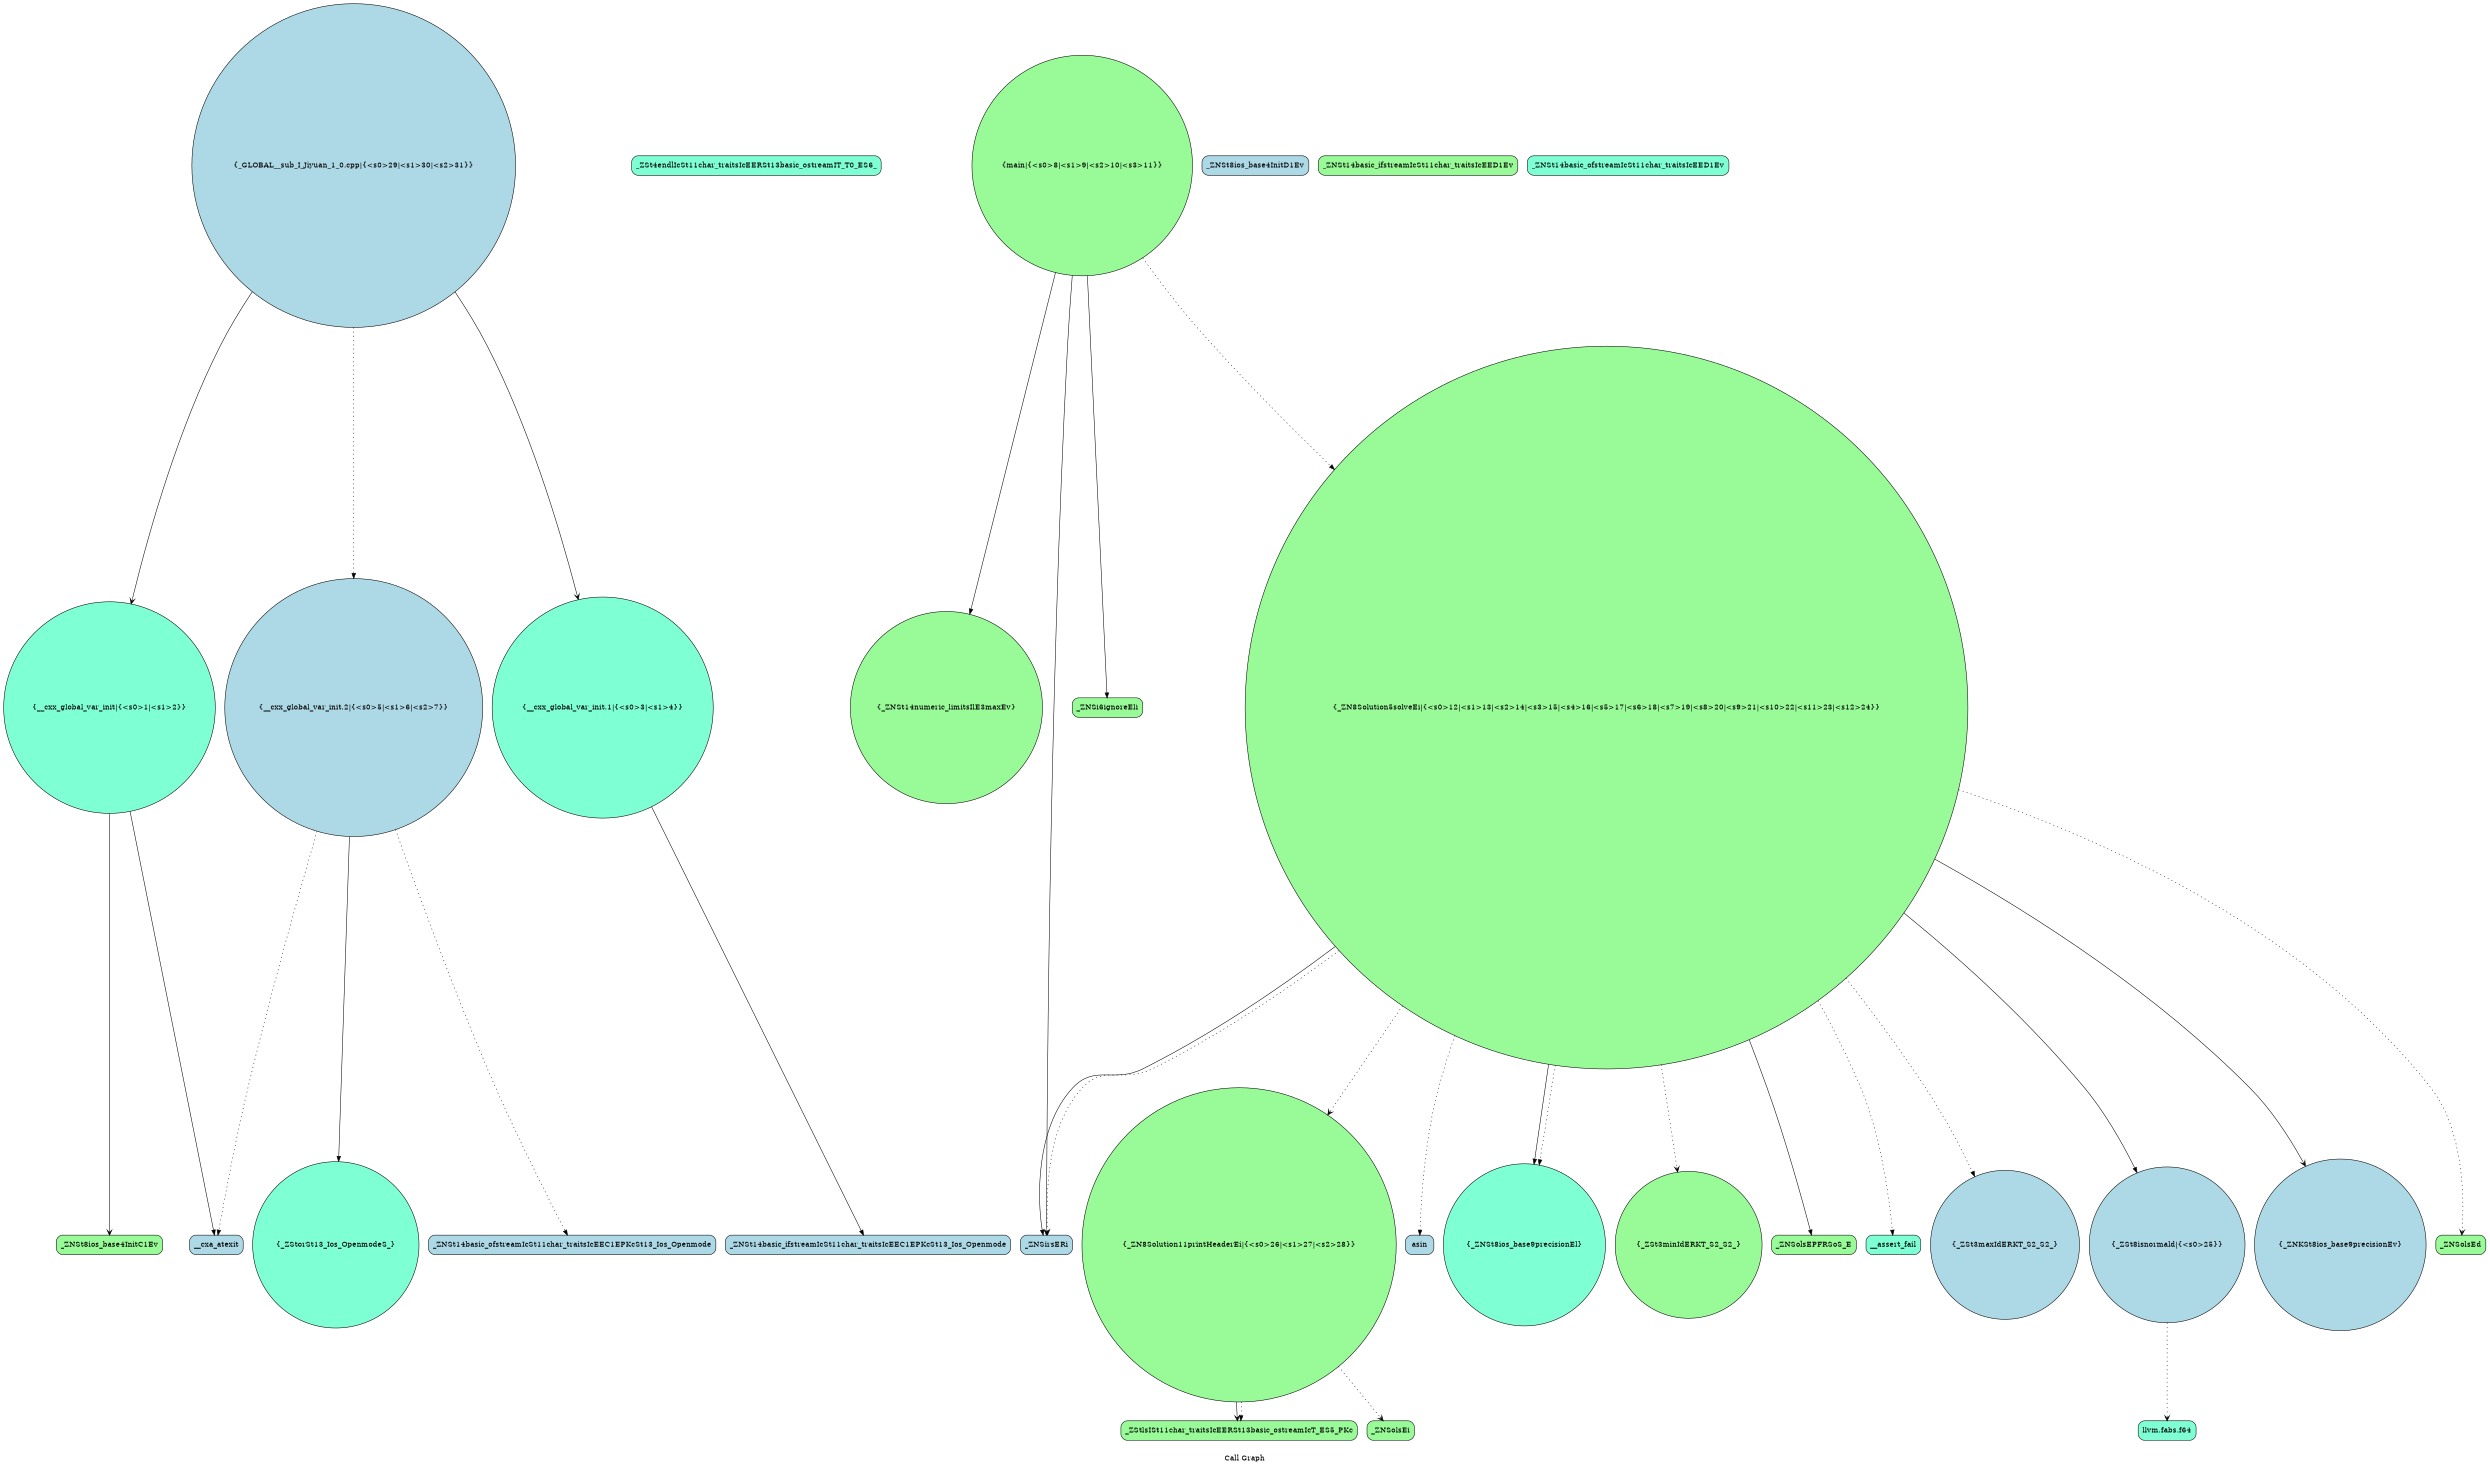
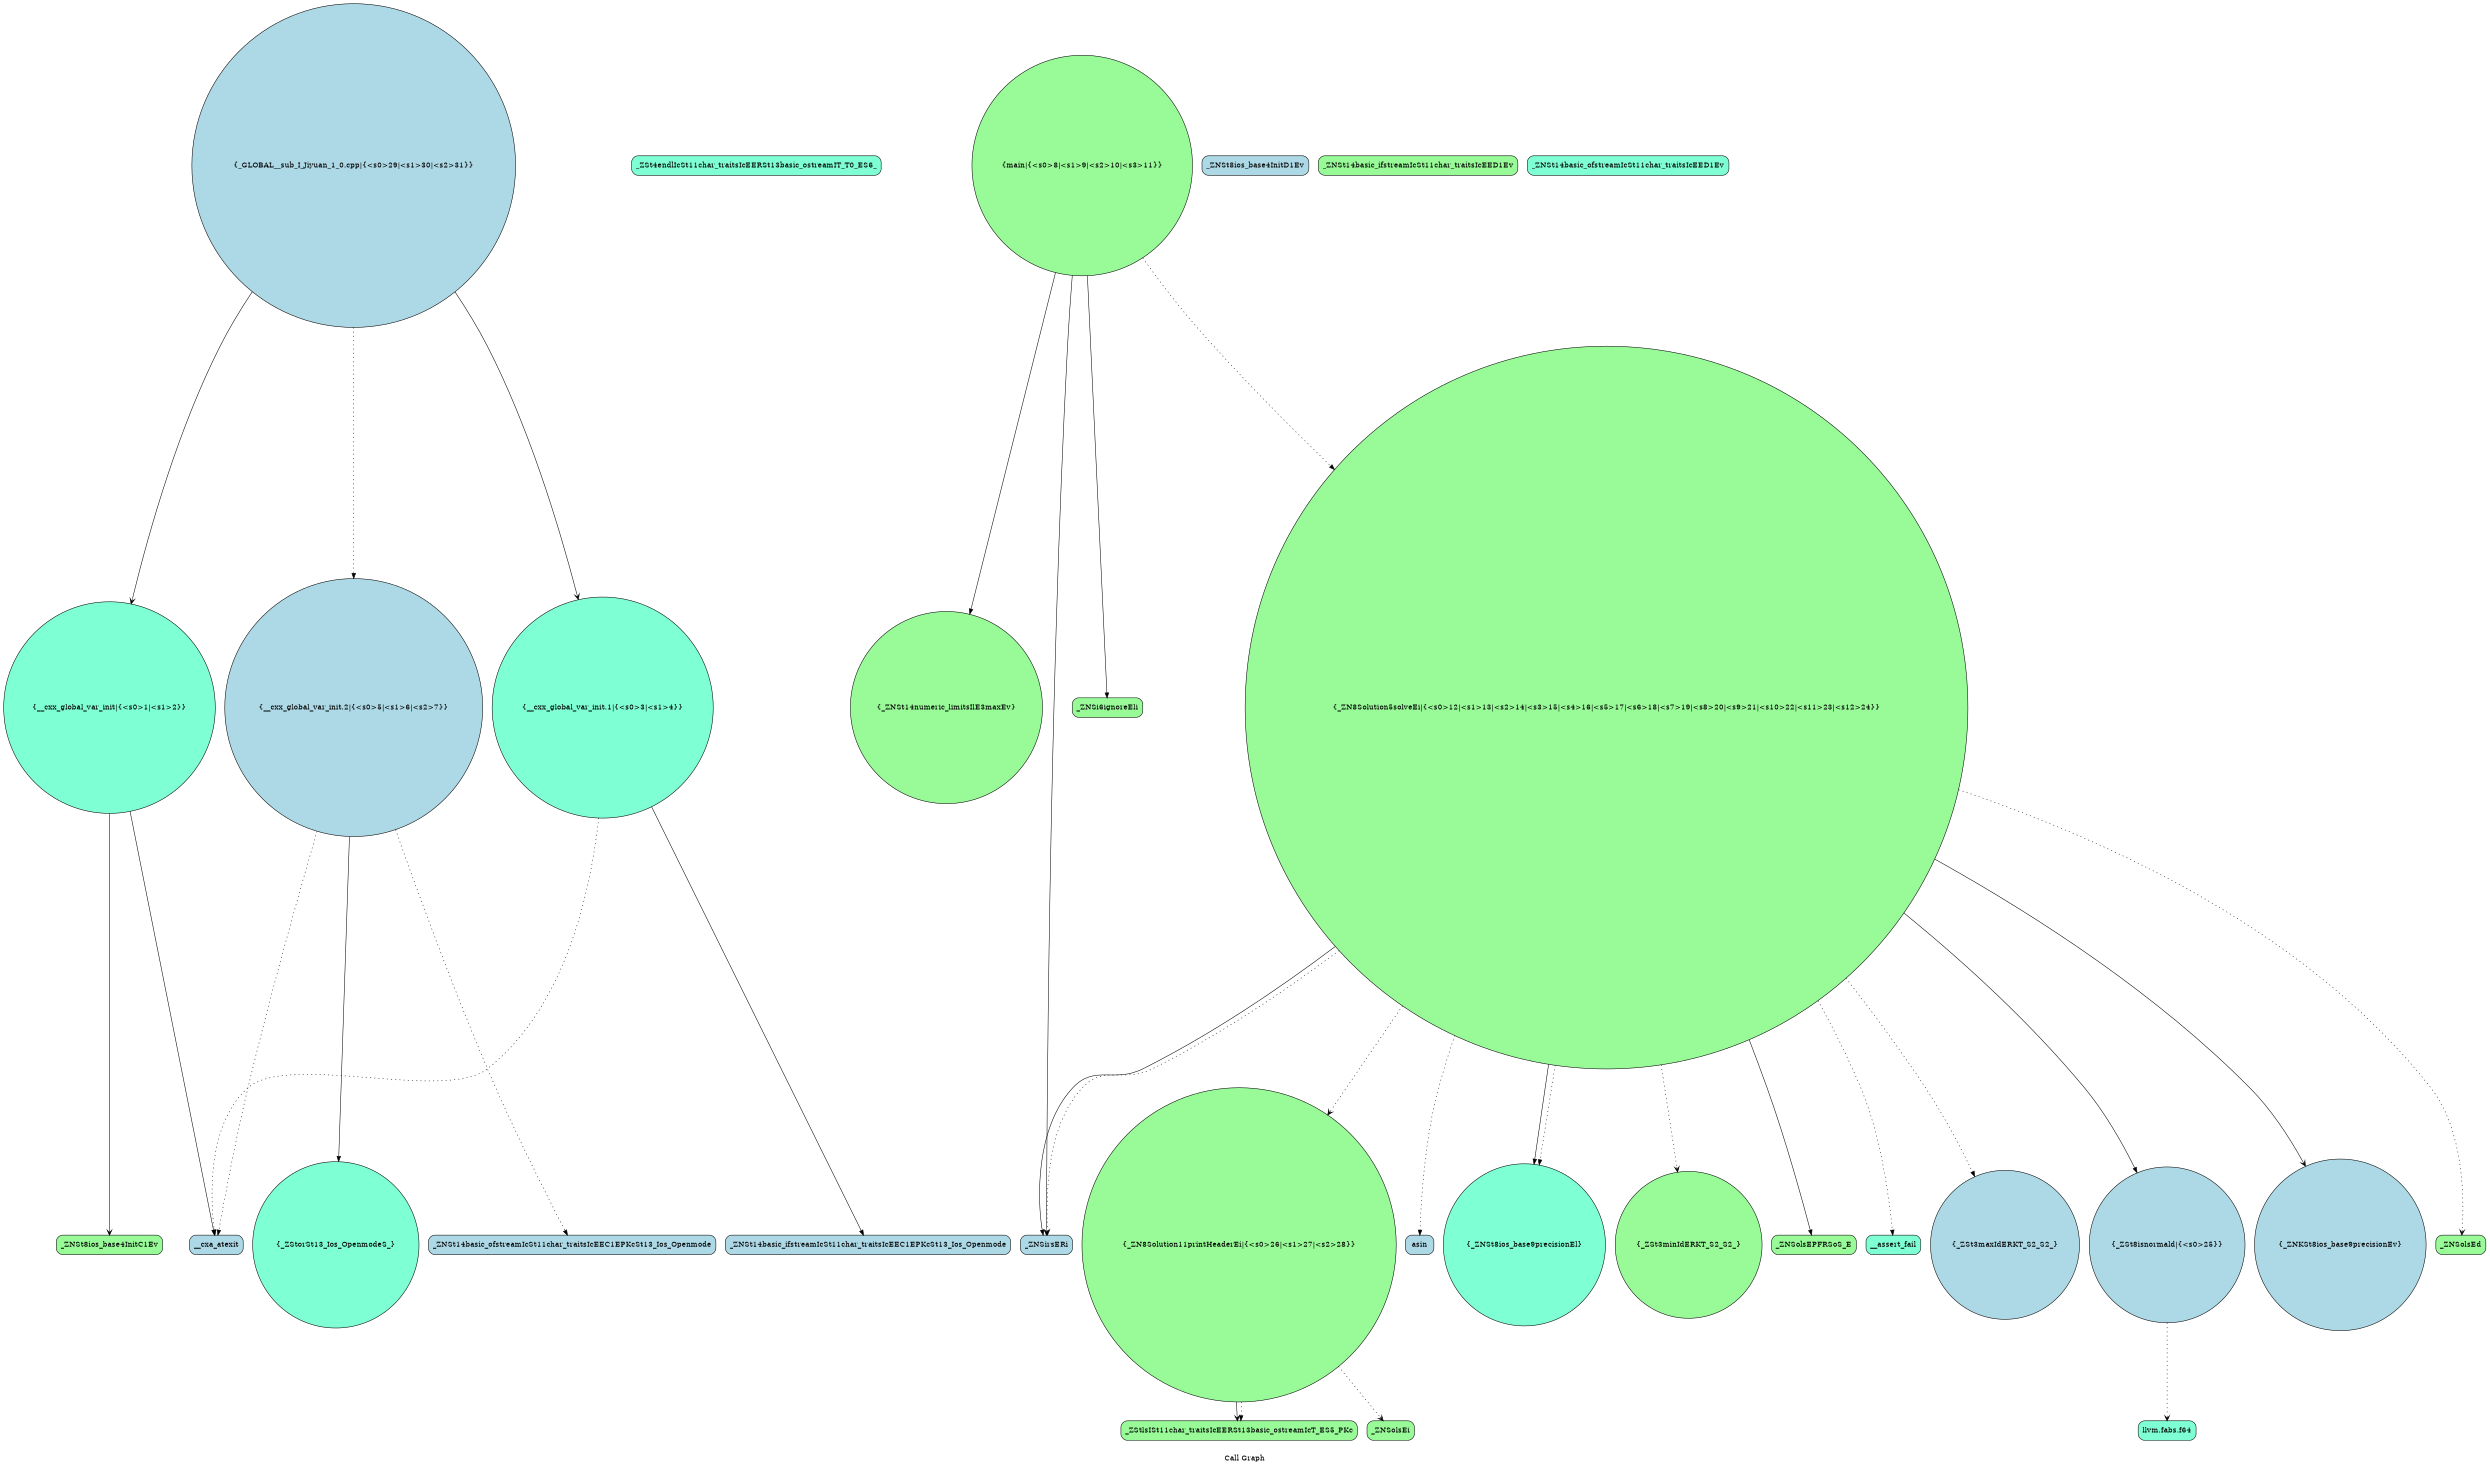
edge "{__cxx_global_var_init.1|{<s0>3|<s1>4}}" -> "__cxa_atexit": added
